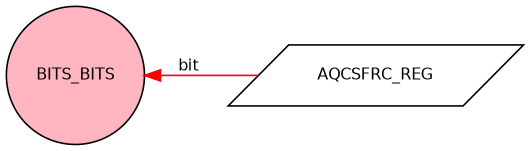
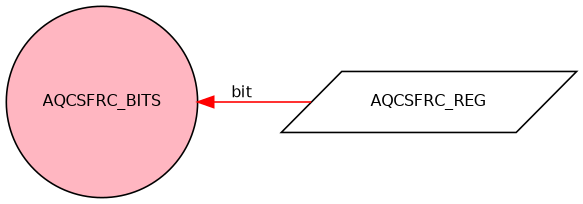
node "BITS_BITS": label "BITS_BITS" -> "AQCSFRC_BITS"
